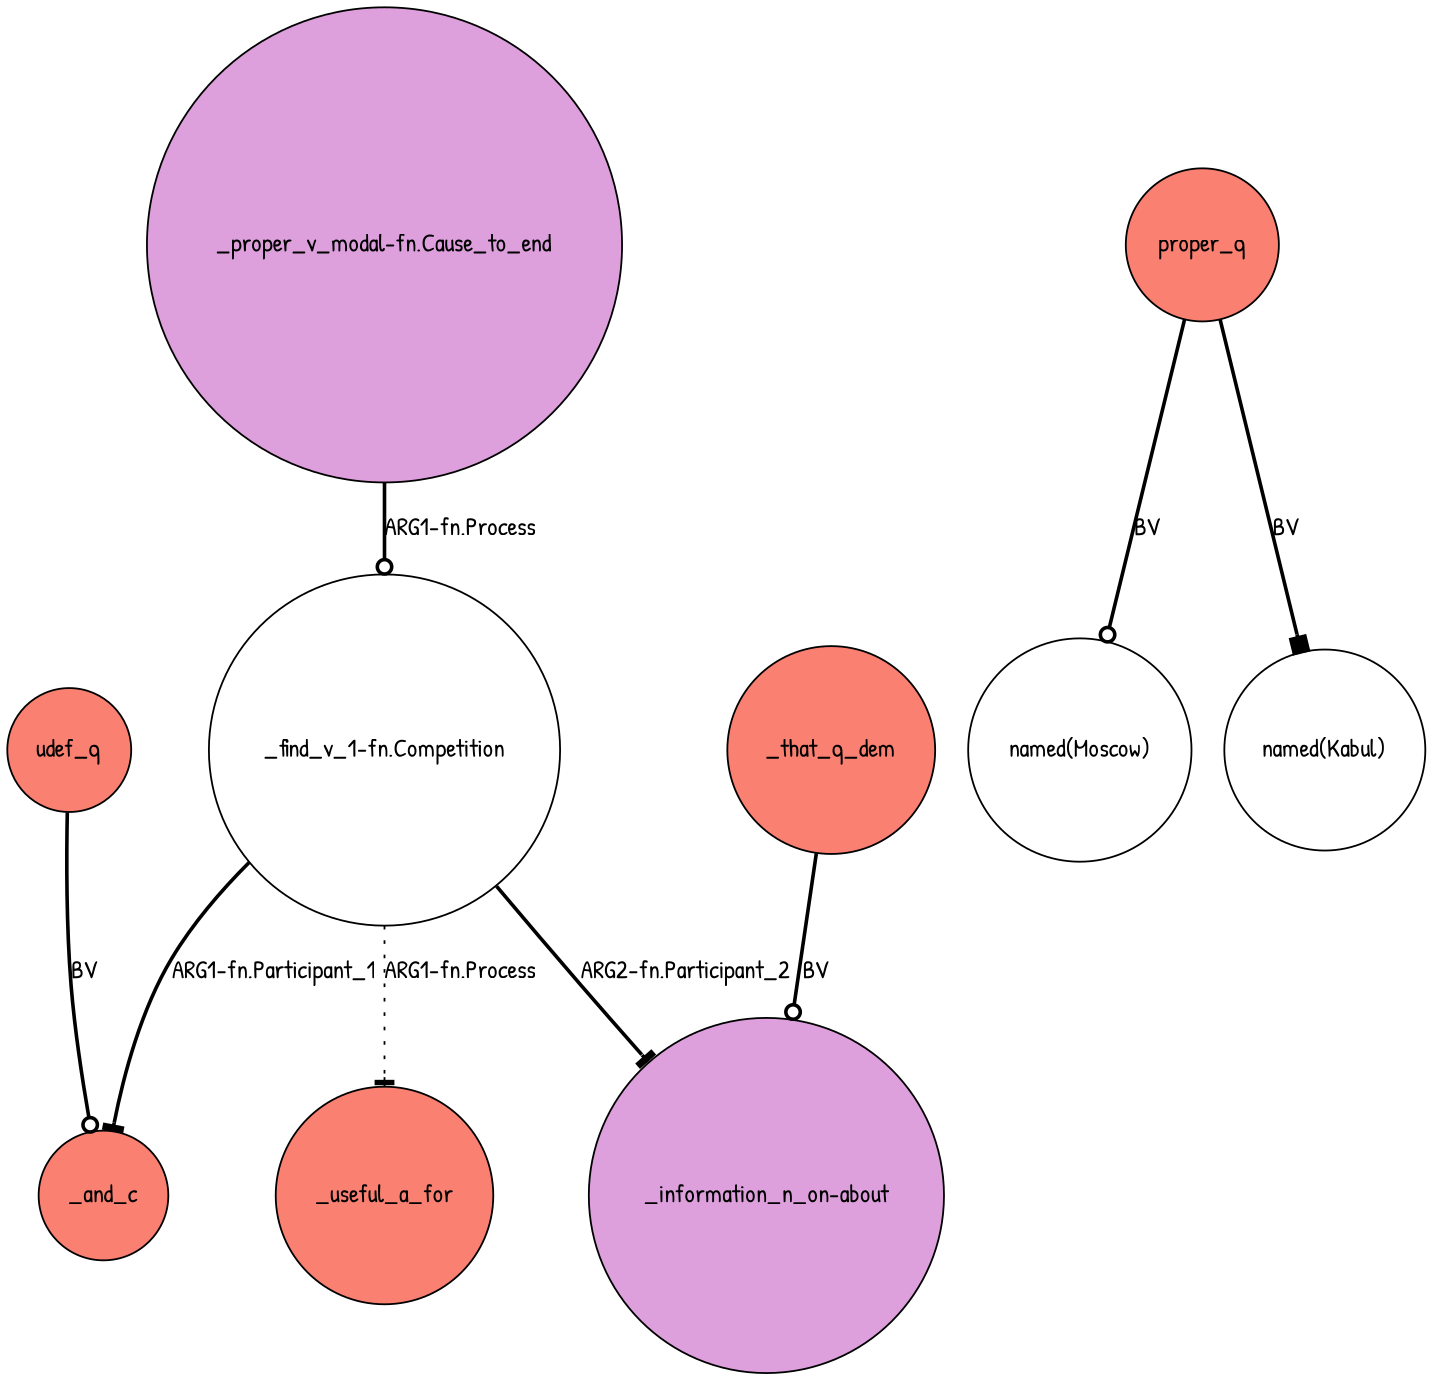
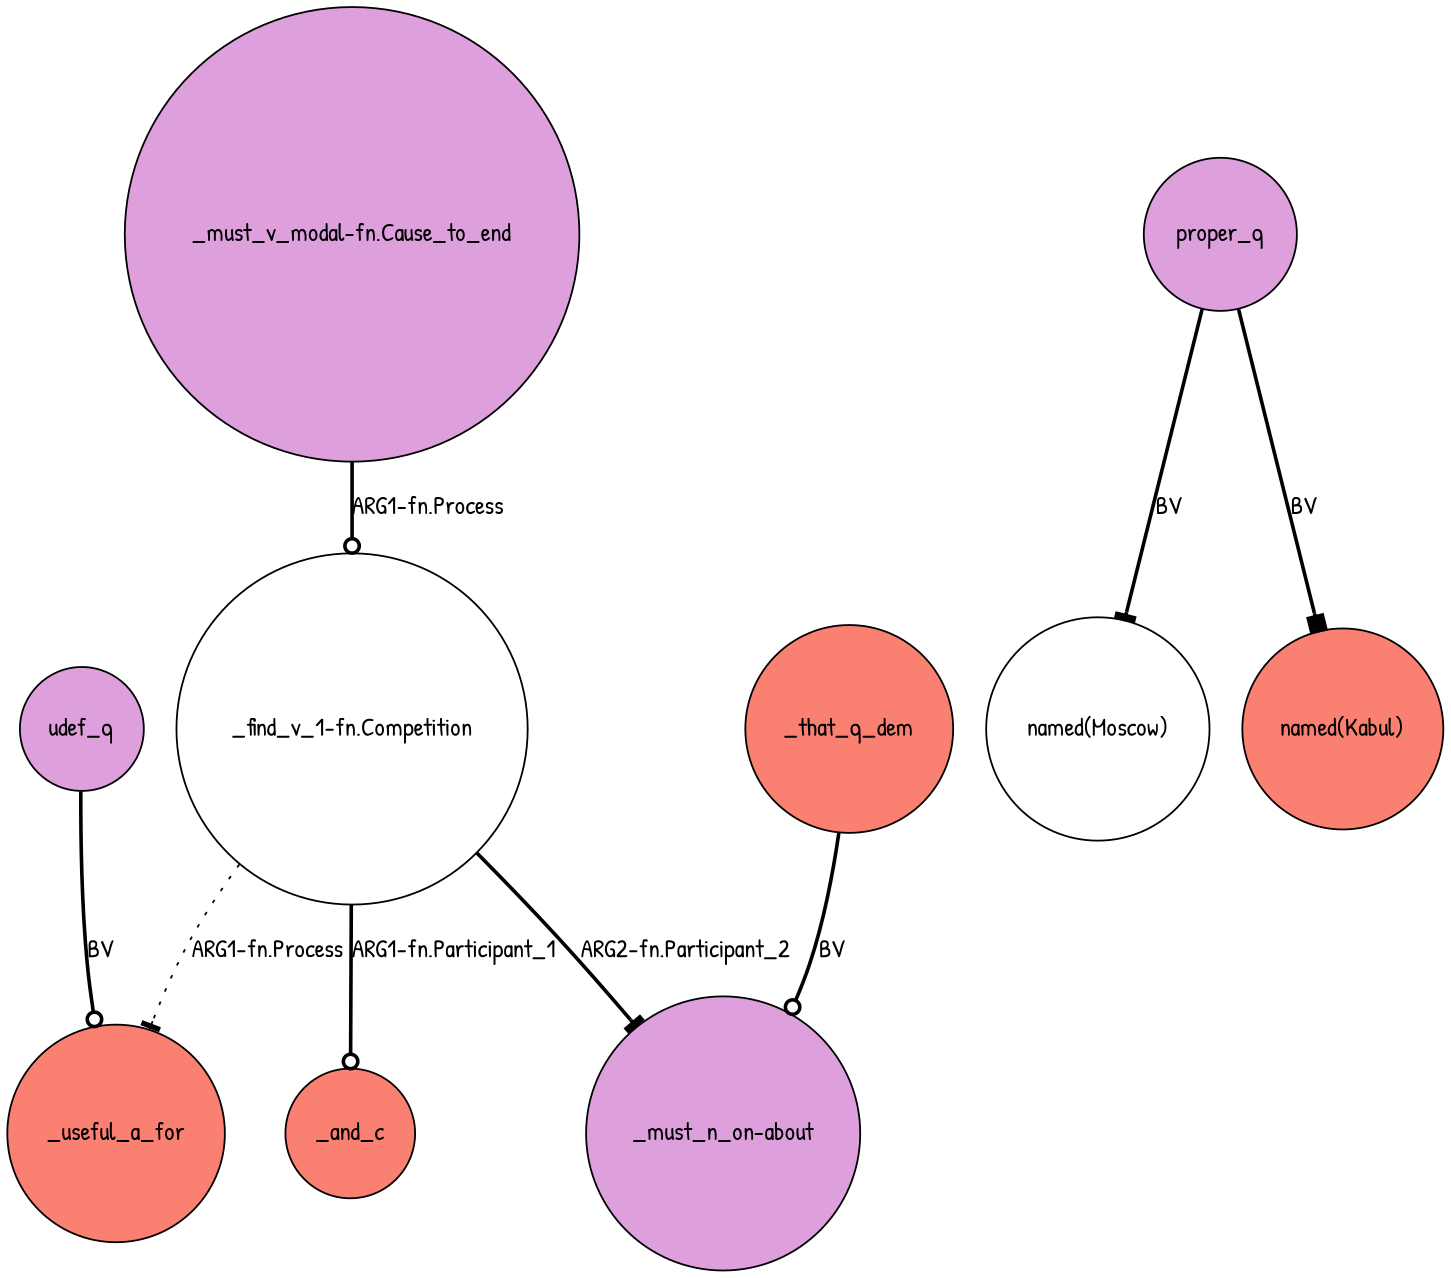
node "_proper_v_modal-fn.Cause_to_end": label "_proper_v_modal-fn.Cause_to_end" -> "_must_v_modal-fn.Cause_to_end"
node "proper_q": fillcolor salmon -> plum
edge "proper_q" -> "named(Moscow)": arrowhead odot -> tee
node "udef_q": fillcolor salmon -> plum
node "named(Kabul)": fillcolor white -> salmon
edge "udef_q" -> "_and_c": now "udef_q" -> "_useful_a_for"
edge "_find_v_1-fn.Competition" -> "_and_c": arrowhead tee -> odot
node "_information_n_on-about": label "_information_n_on-about" -> "_must_n_on-about"
